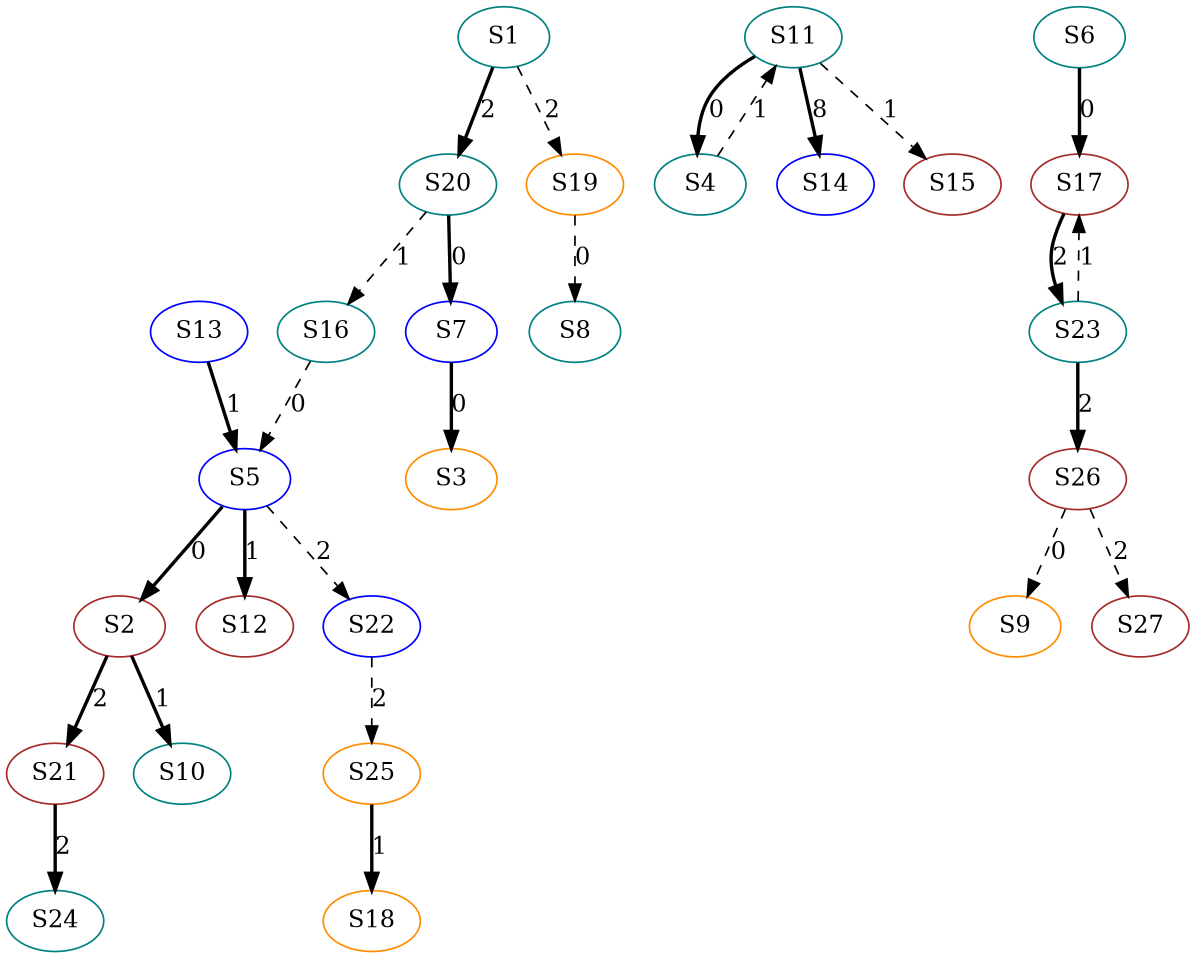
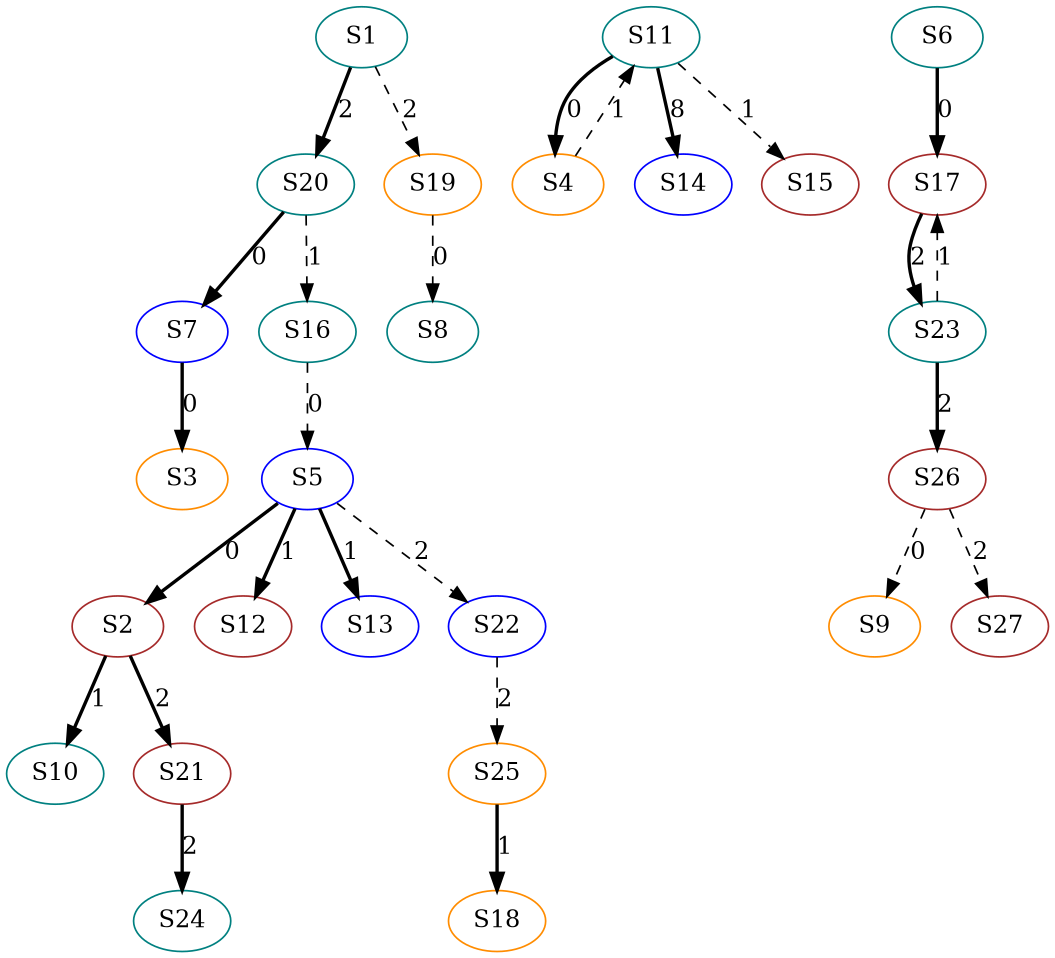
node "S4": color teal -> darkorange
edge "S13" -> "S5": reversed
